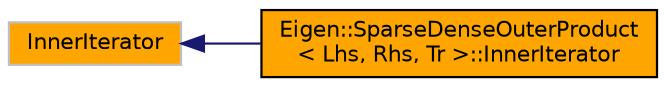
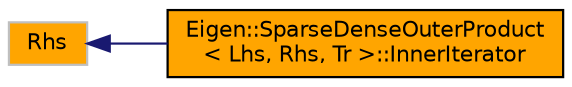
node "InnerIterator": label "InnerIterator" -> "Rhs"
